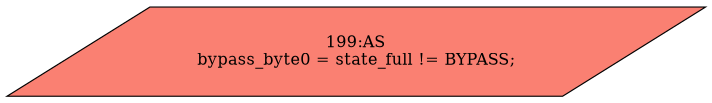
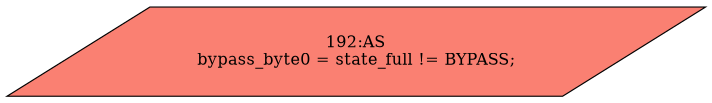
node "199:AS bypass_byte0 = state_full != BYPASS;": label "199:AS bypass_byte0 = state_full != BYPASS;" -> "192:AS bypass_byte0 = state_full != BYPASS;"
